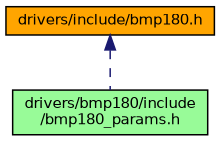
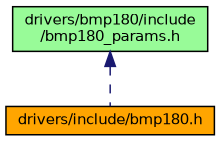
edge "drivers/bmp180/include /bmp180_params.h" -> "drivers/include/bmp180.h": reversed
